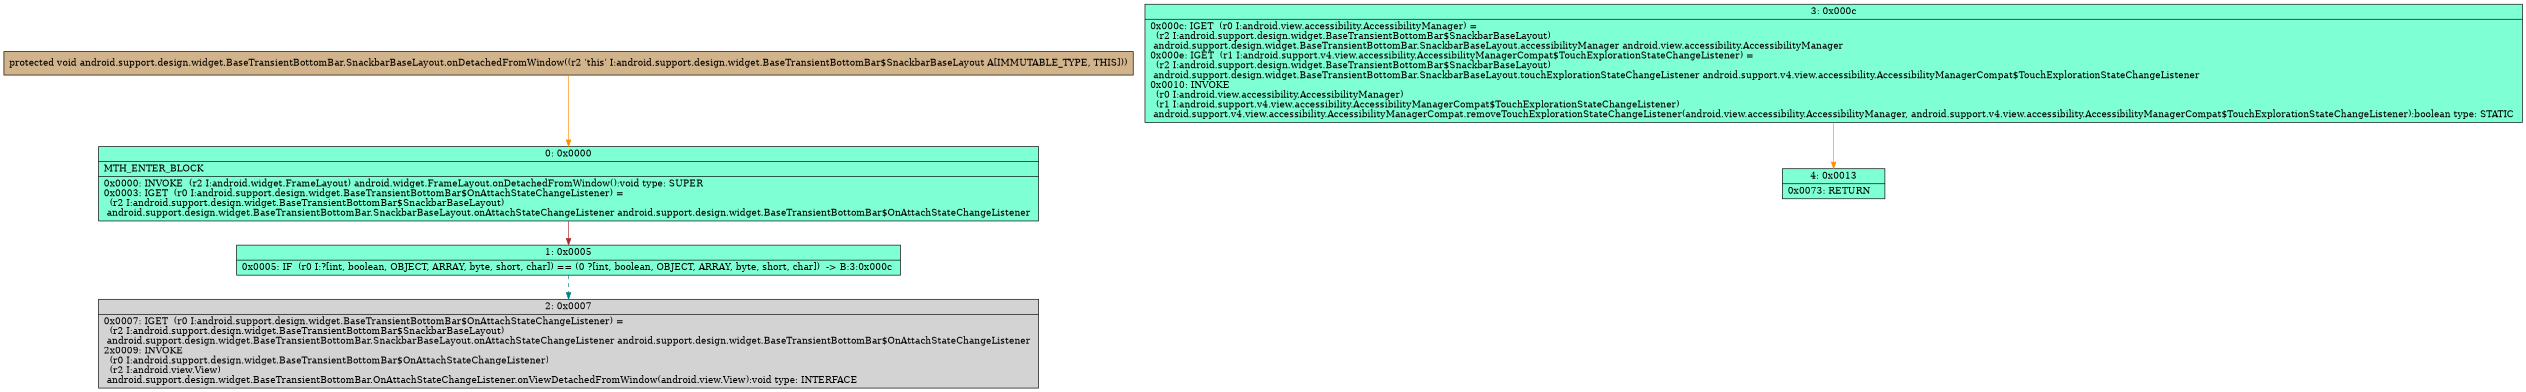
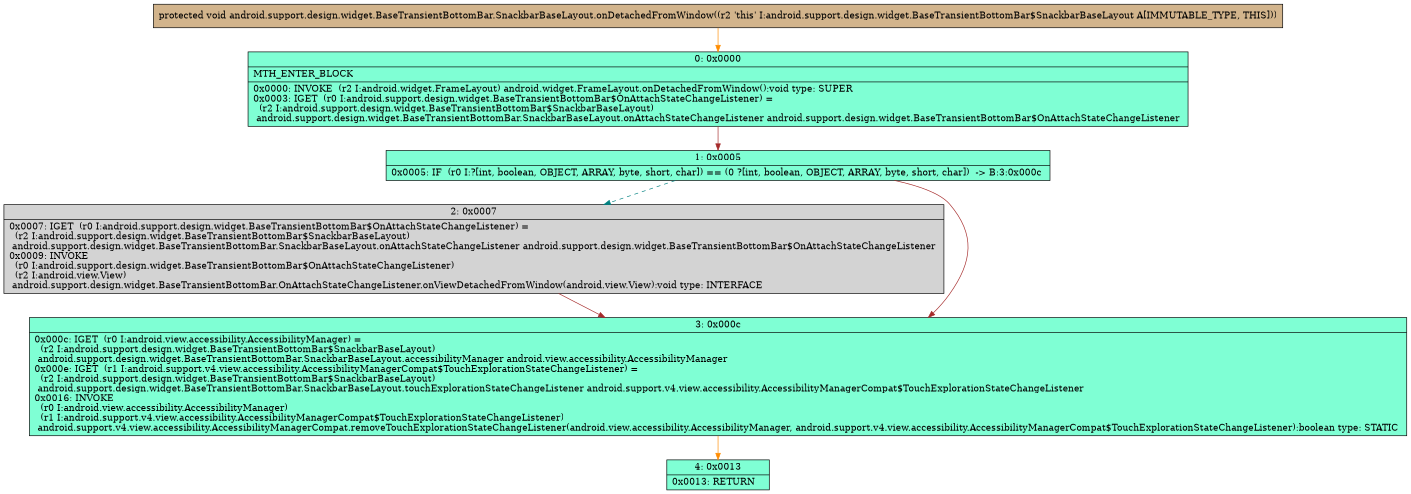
node "3: 0x000c": text "0x0010: INVOKE" -> "0x0016: INVOKE"
node "4: 0x0013": text "0x0073: RETURN" -> "0x0013: RETURN"
edge "1: 0x0005" -> "3: 0x000c": added
edge "2: 0x0007" -> "3: 0x000c": added
node "2: 0x0007": text "2x0009: INVOKE" -> "0x0009: INVOKE"
